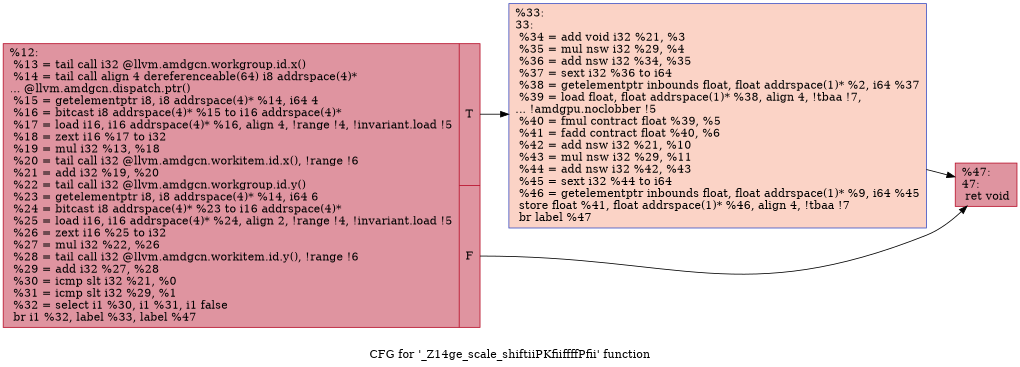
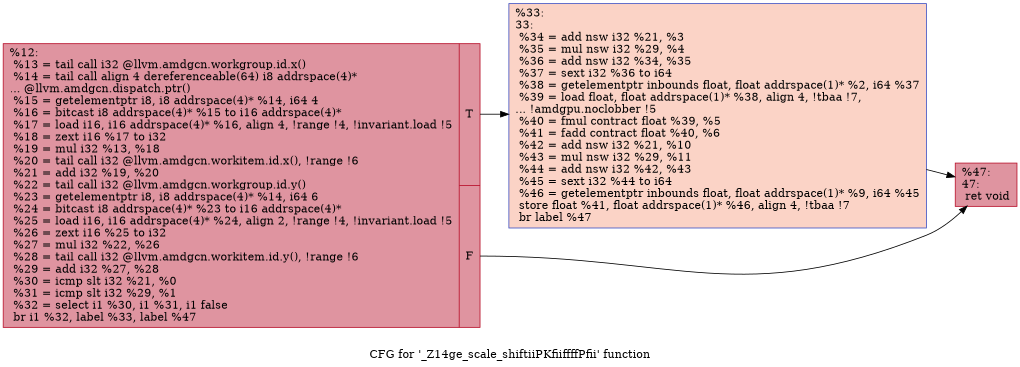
node "%33:": text "%34 = add void i32 %21, %3" -> "%34 = add nsw i32 %21, %3"
